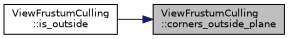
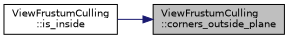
node "ViewFrustumCulling ::is_outside": label "ViewFrustumCulling ::is_outside" -> "ViewFrustumCulling ::is_inside"
